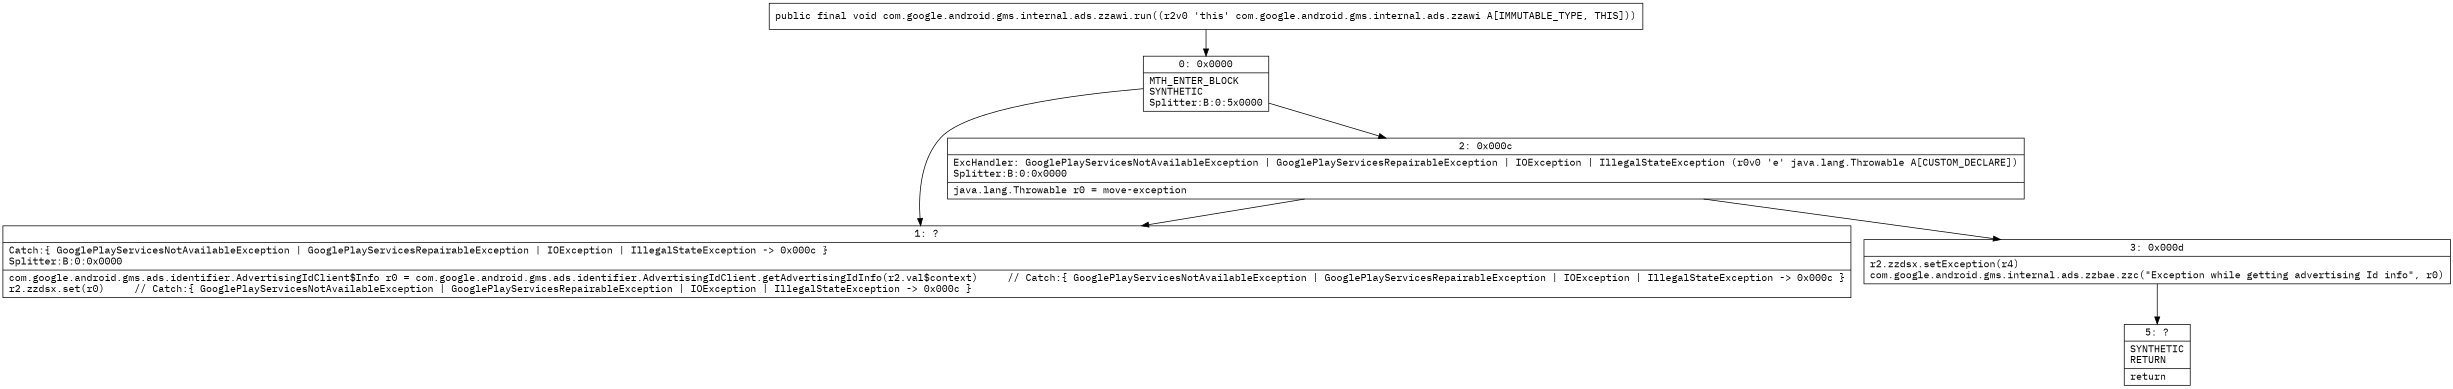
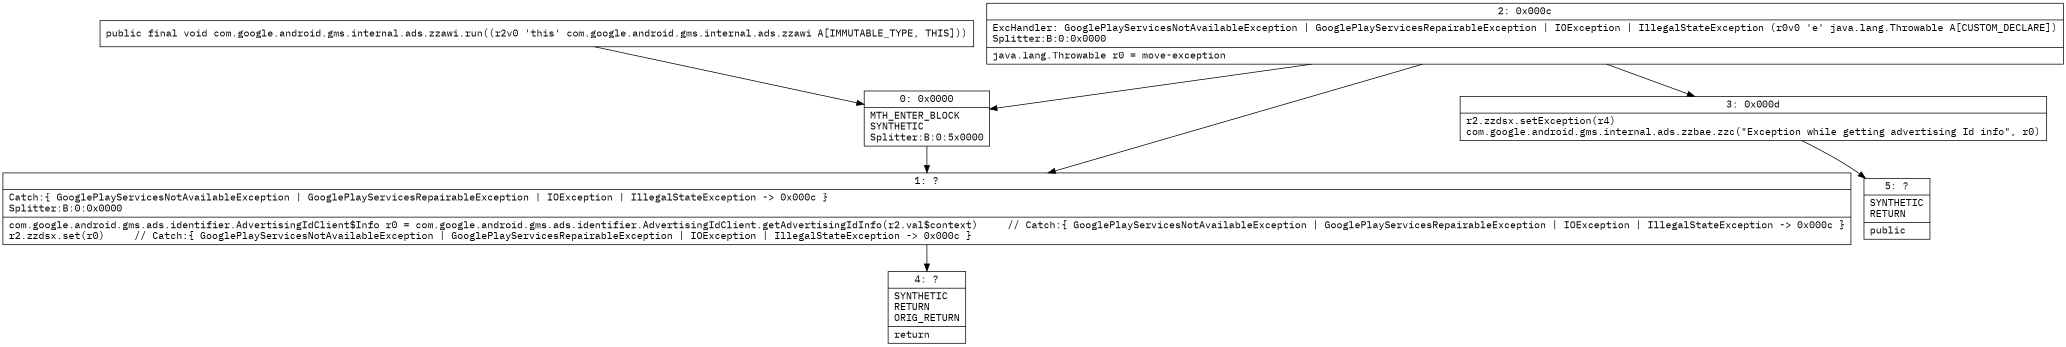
edge "0: 0x0000" -> "2: 0x000c": reversed
node "4: ?": added
node "5: ?": text "return" -> "public"
